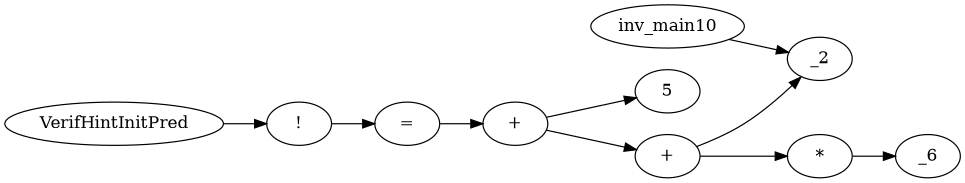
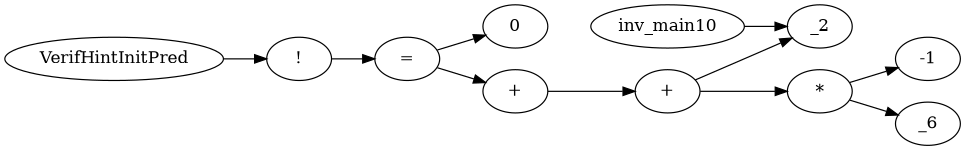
node "0": added
node "-1": added
node "5": removed
